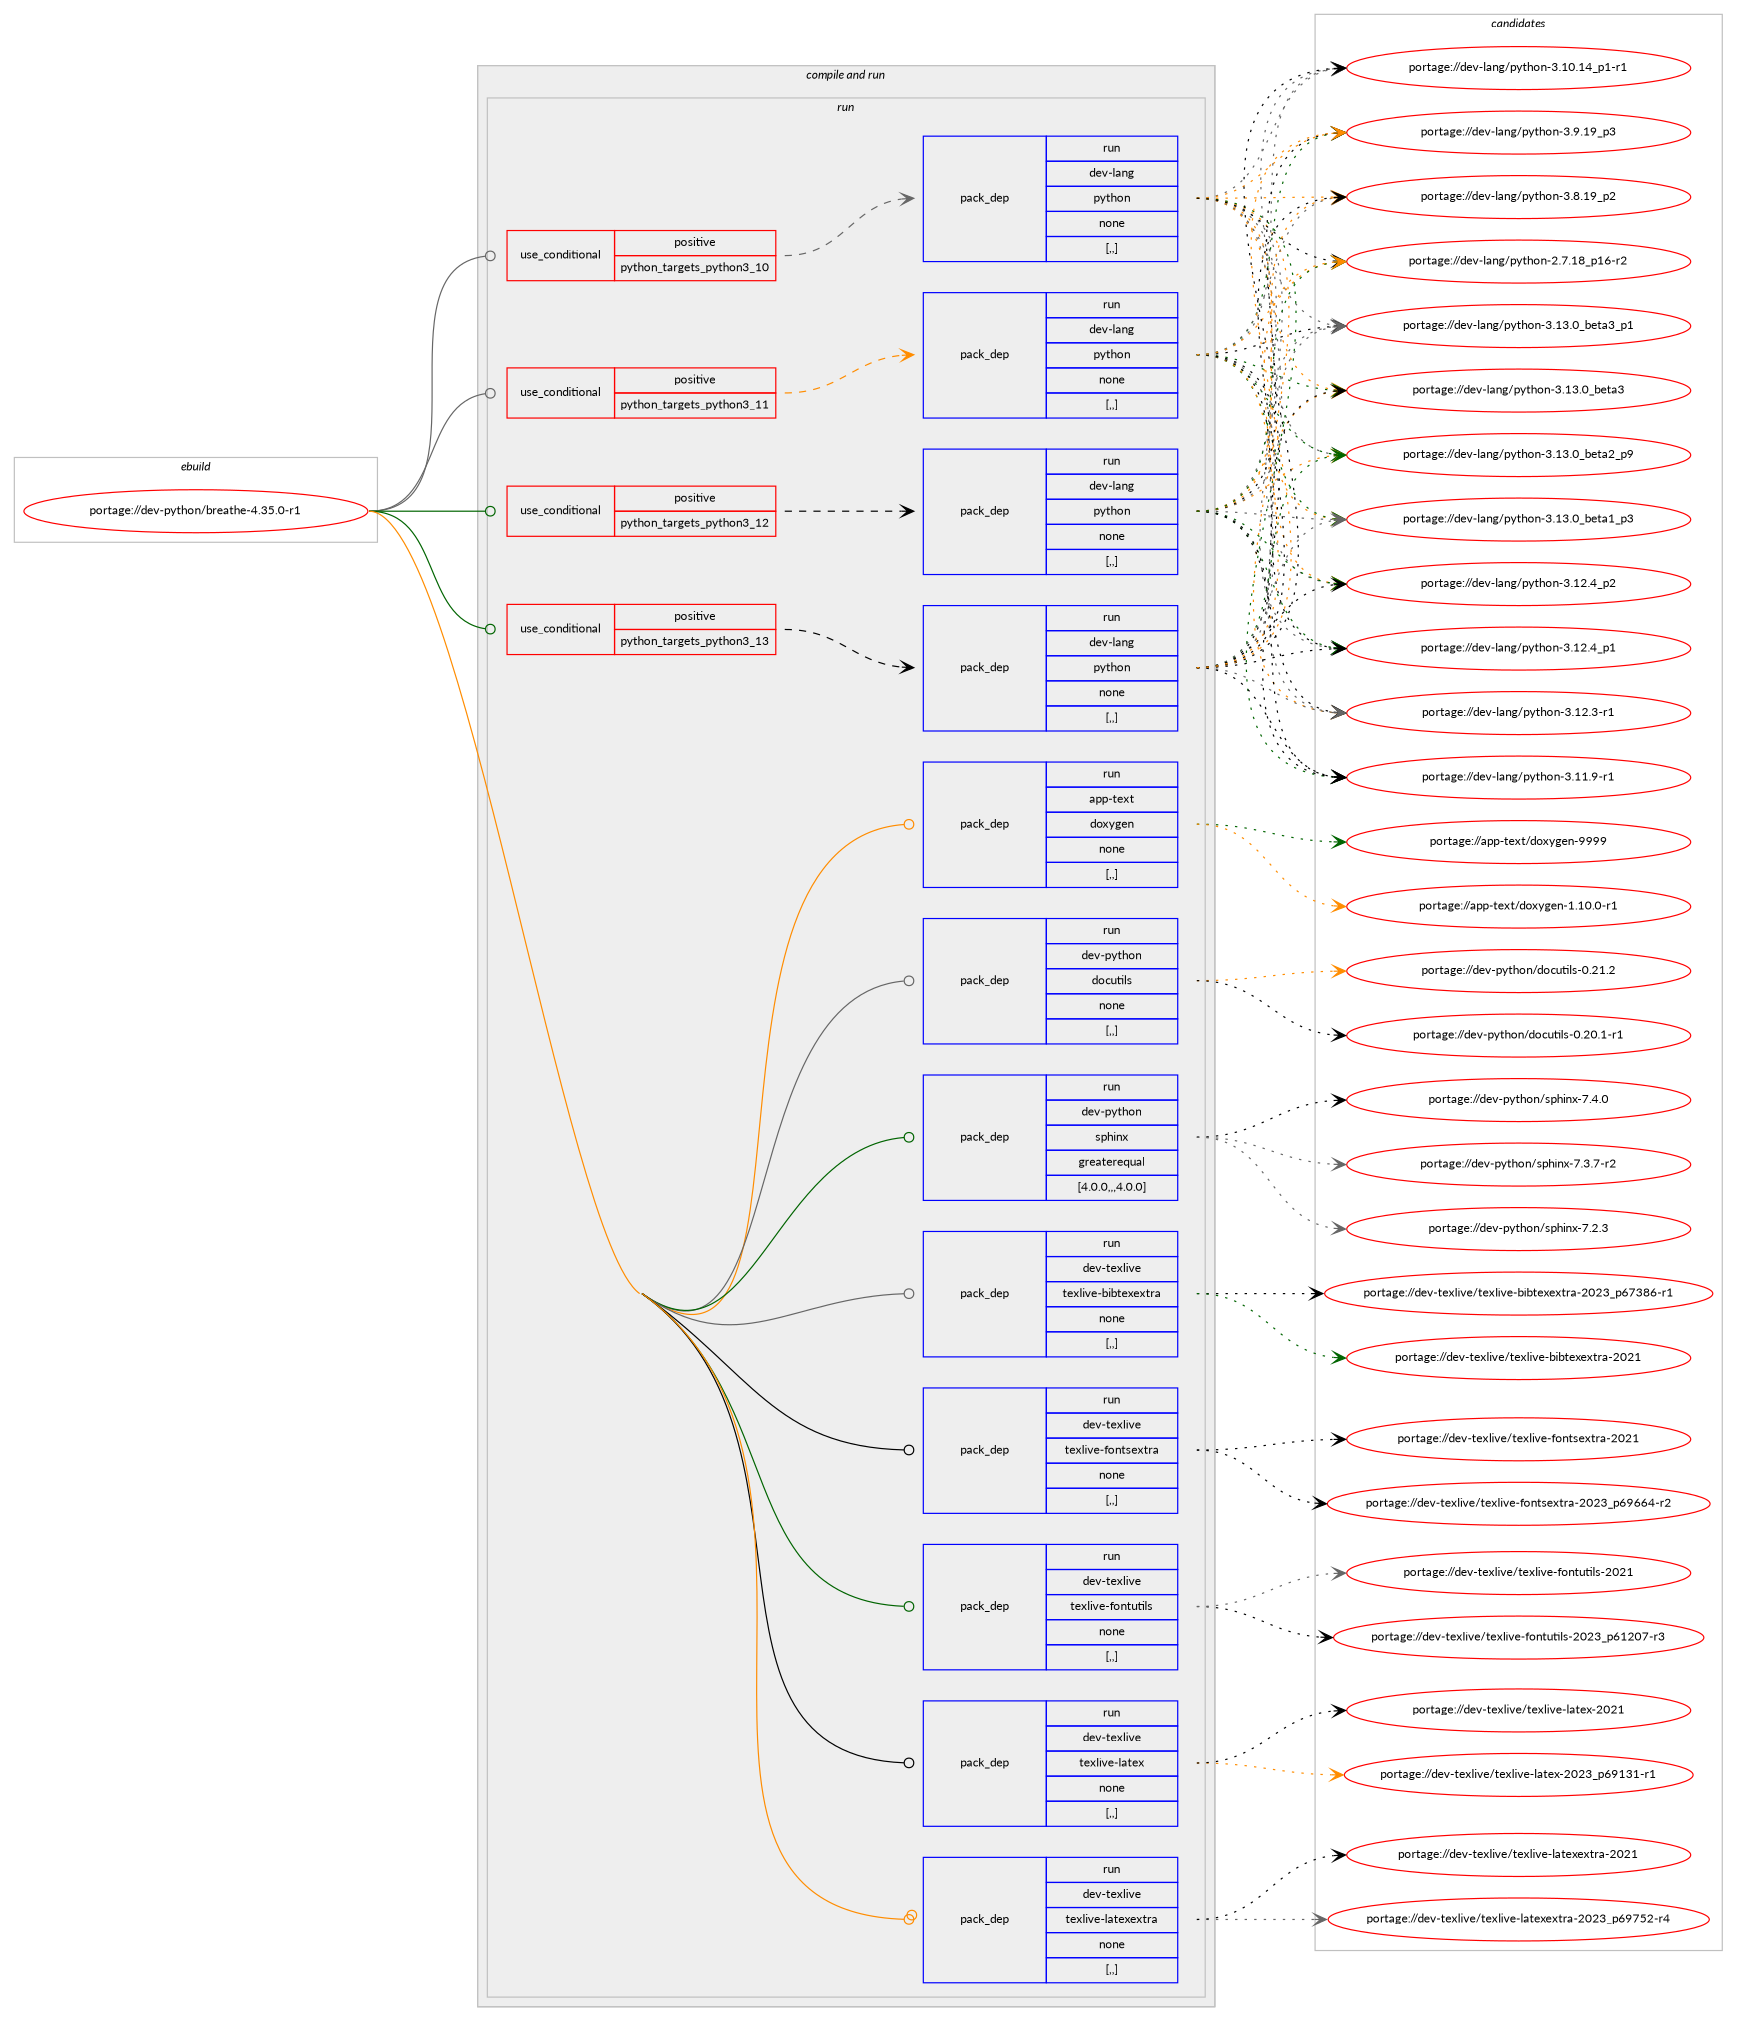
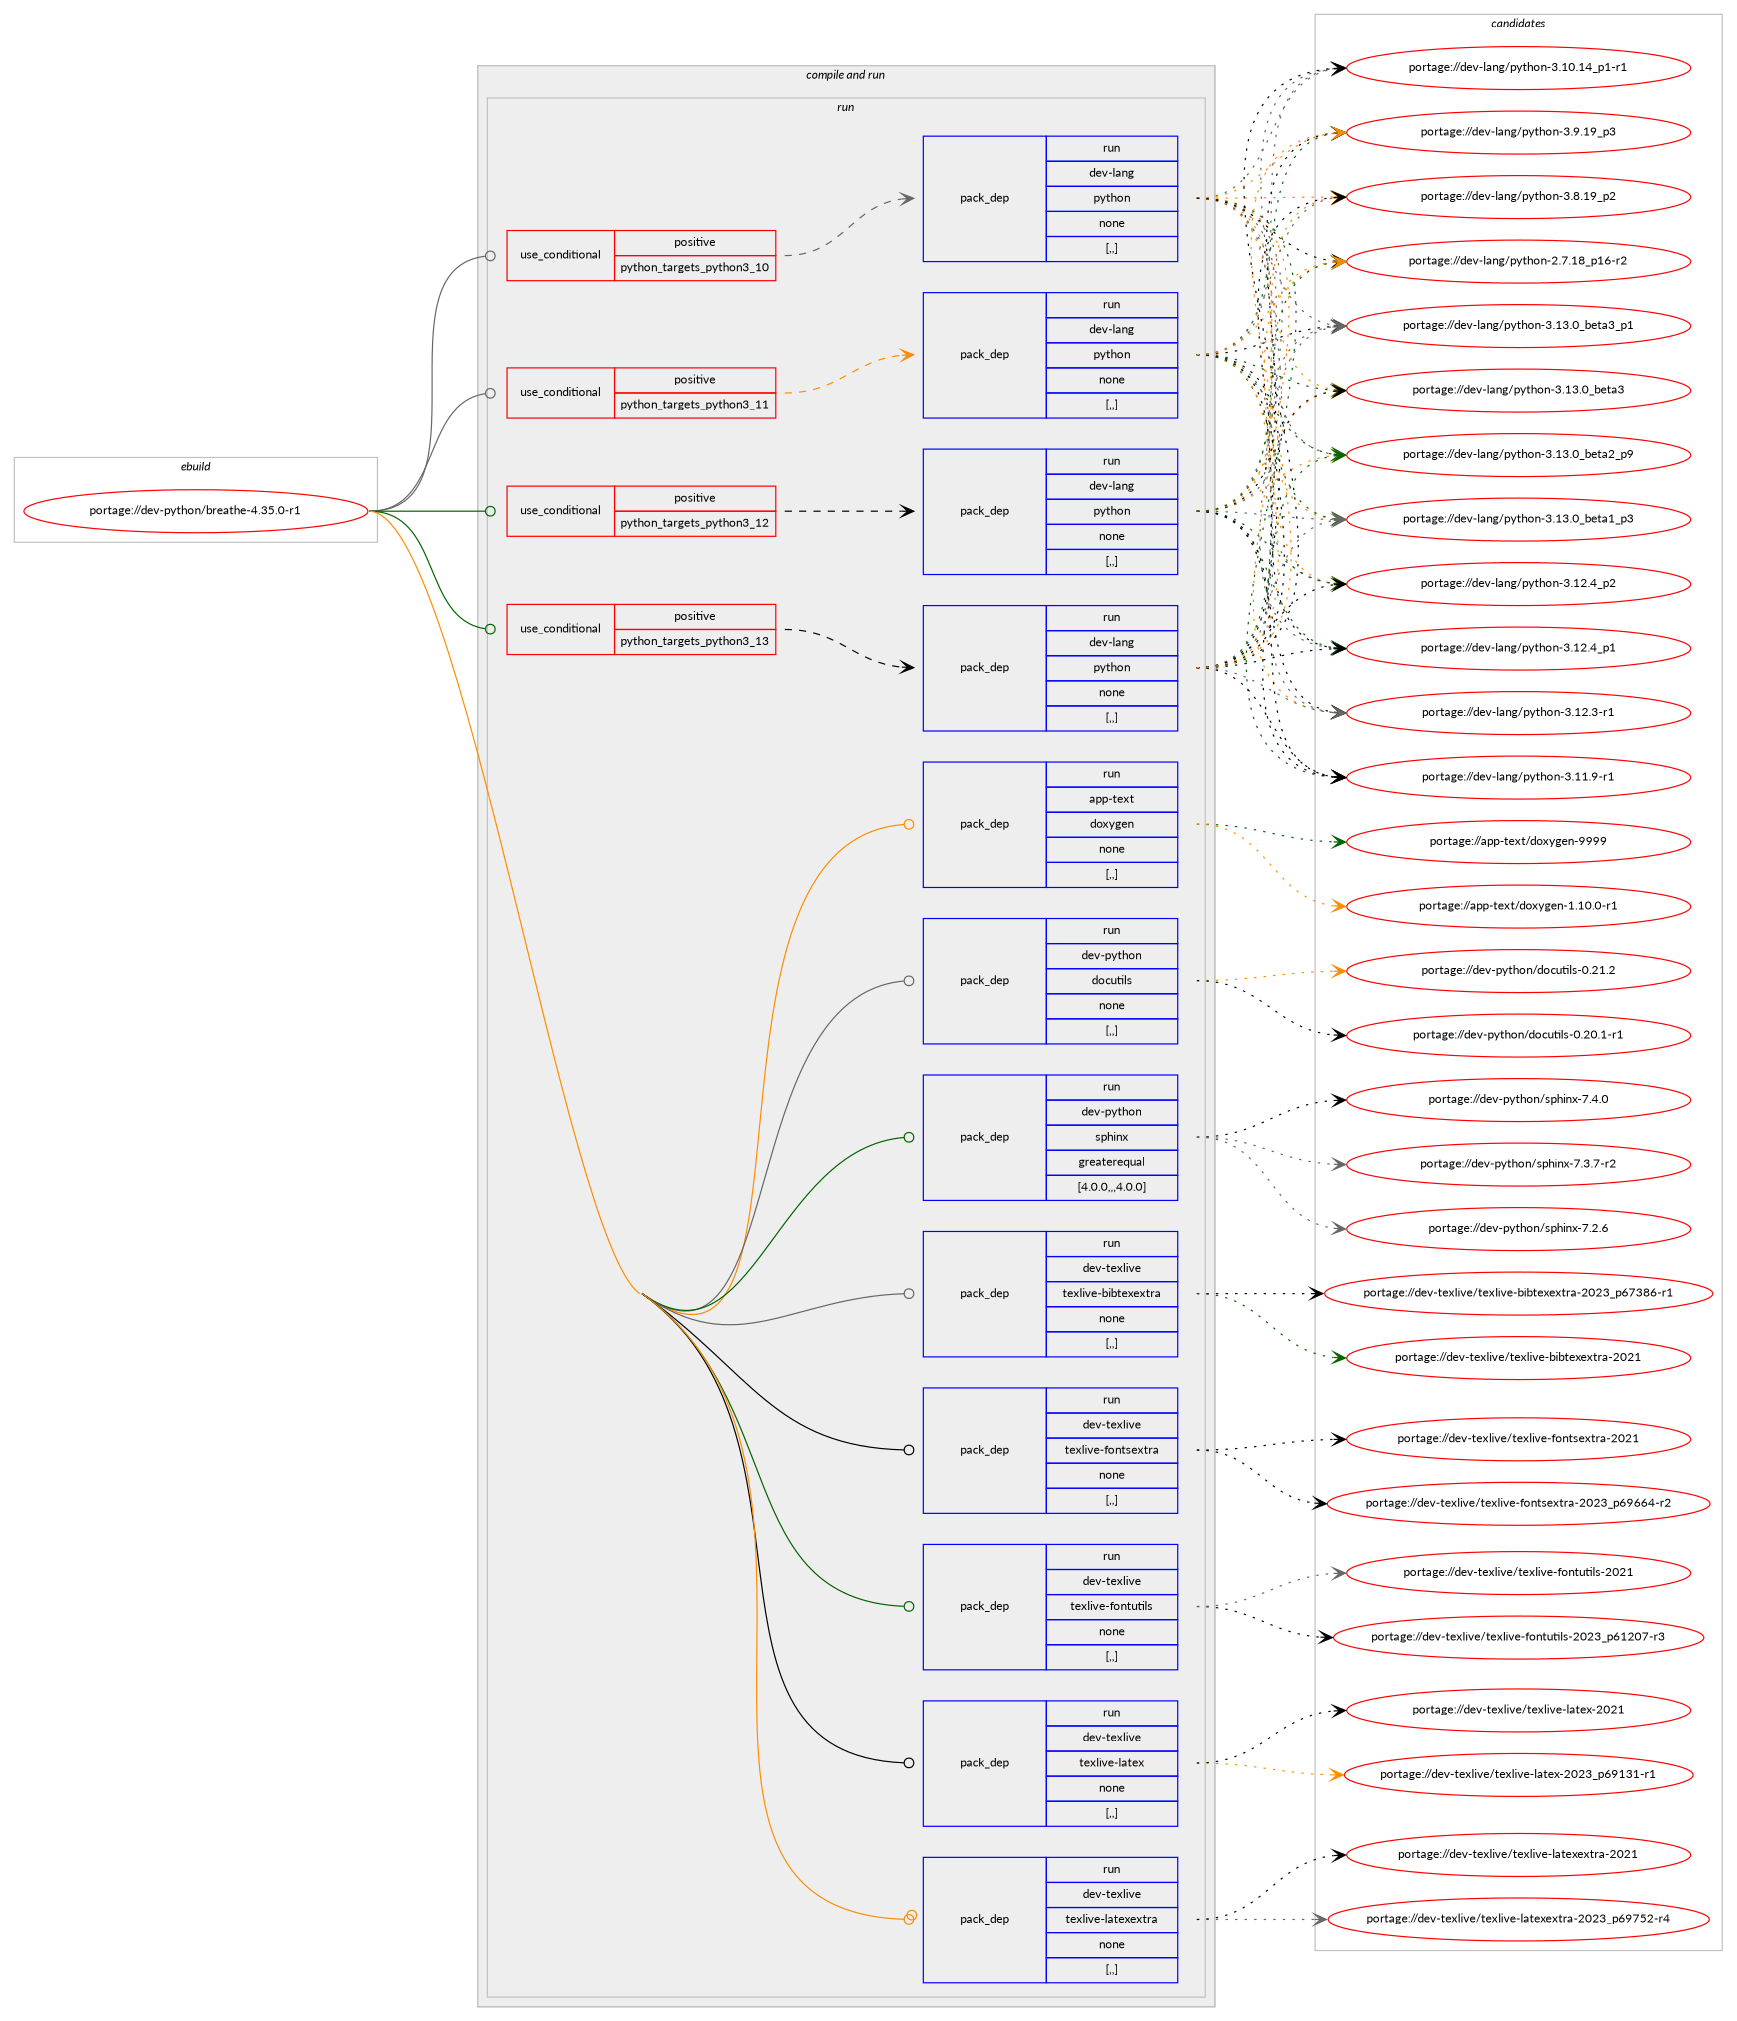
node "portage://dev-python/sphinx-7.2.3": label "portage://dev-python/sphinx-7.2.3" -> "portage://dev-python/sphinx-7.2.6"
